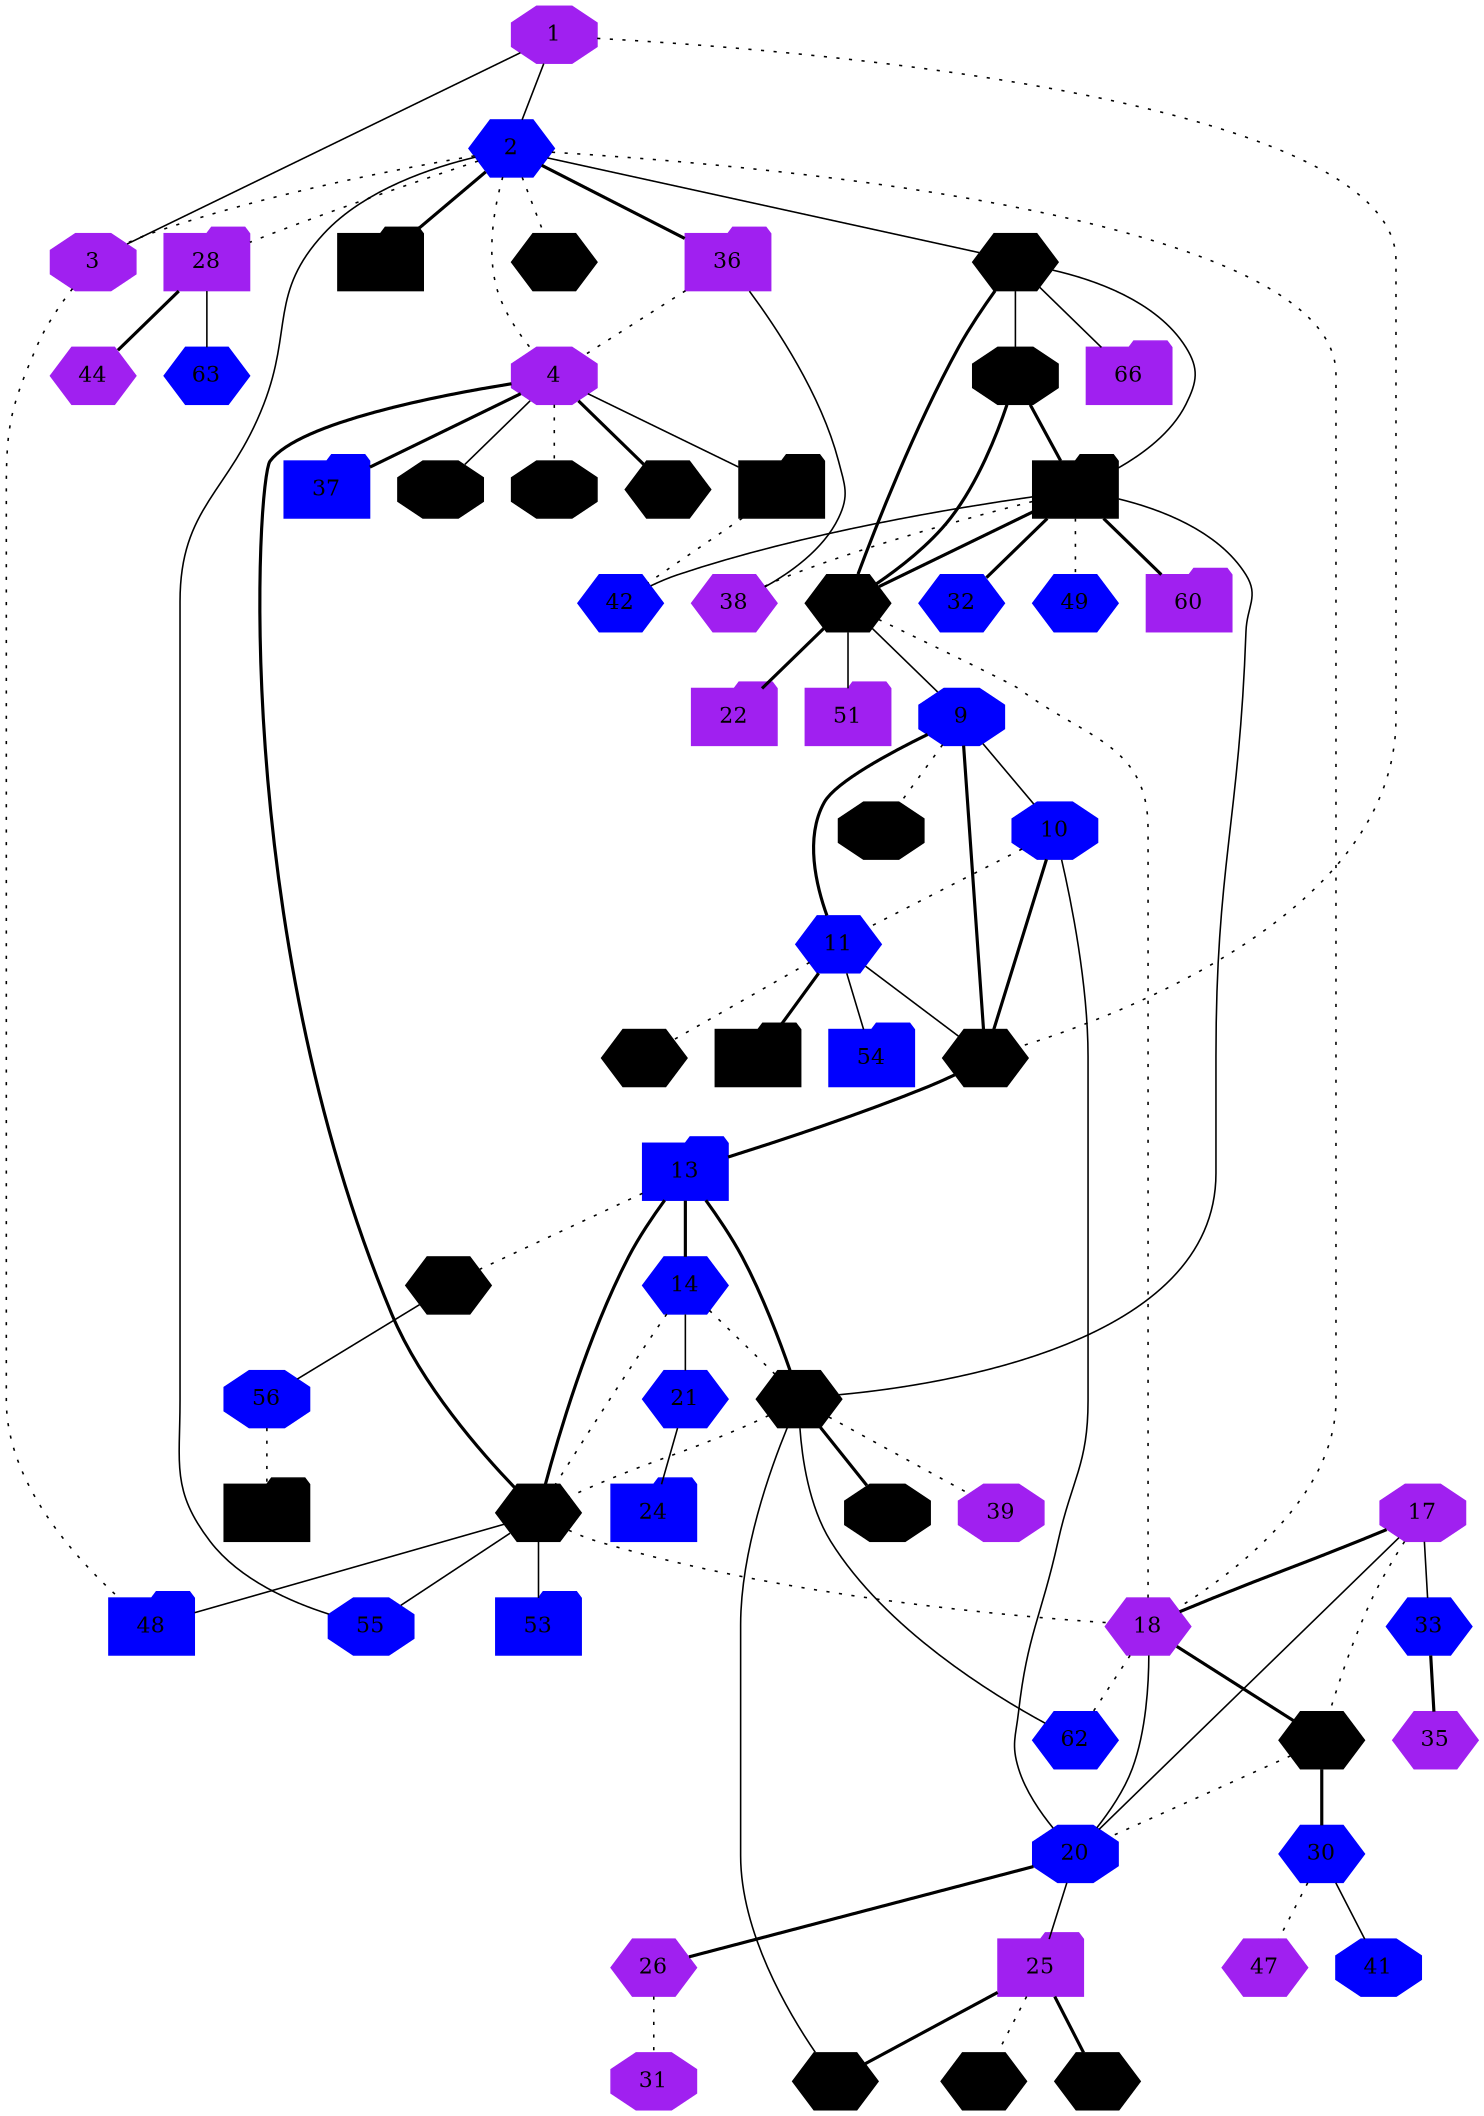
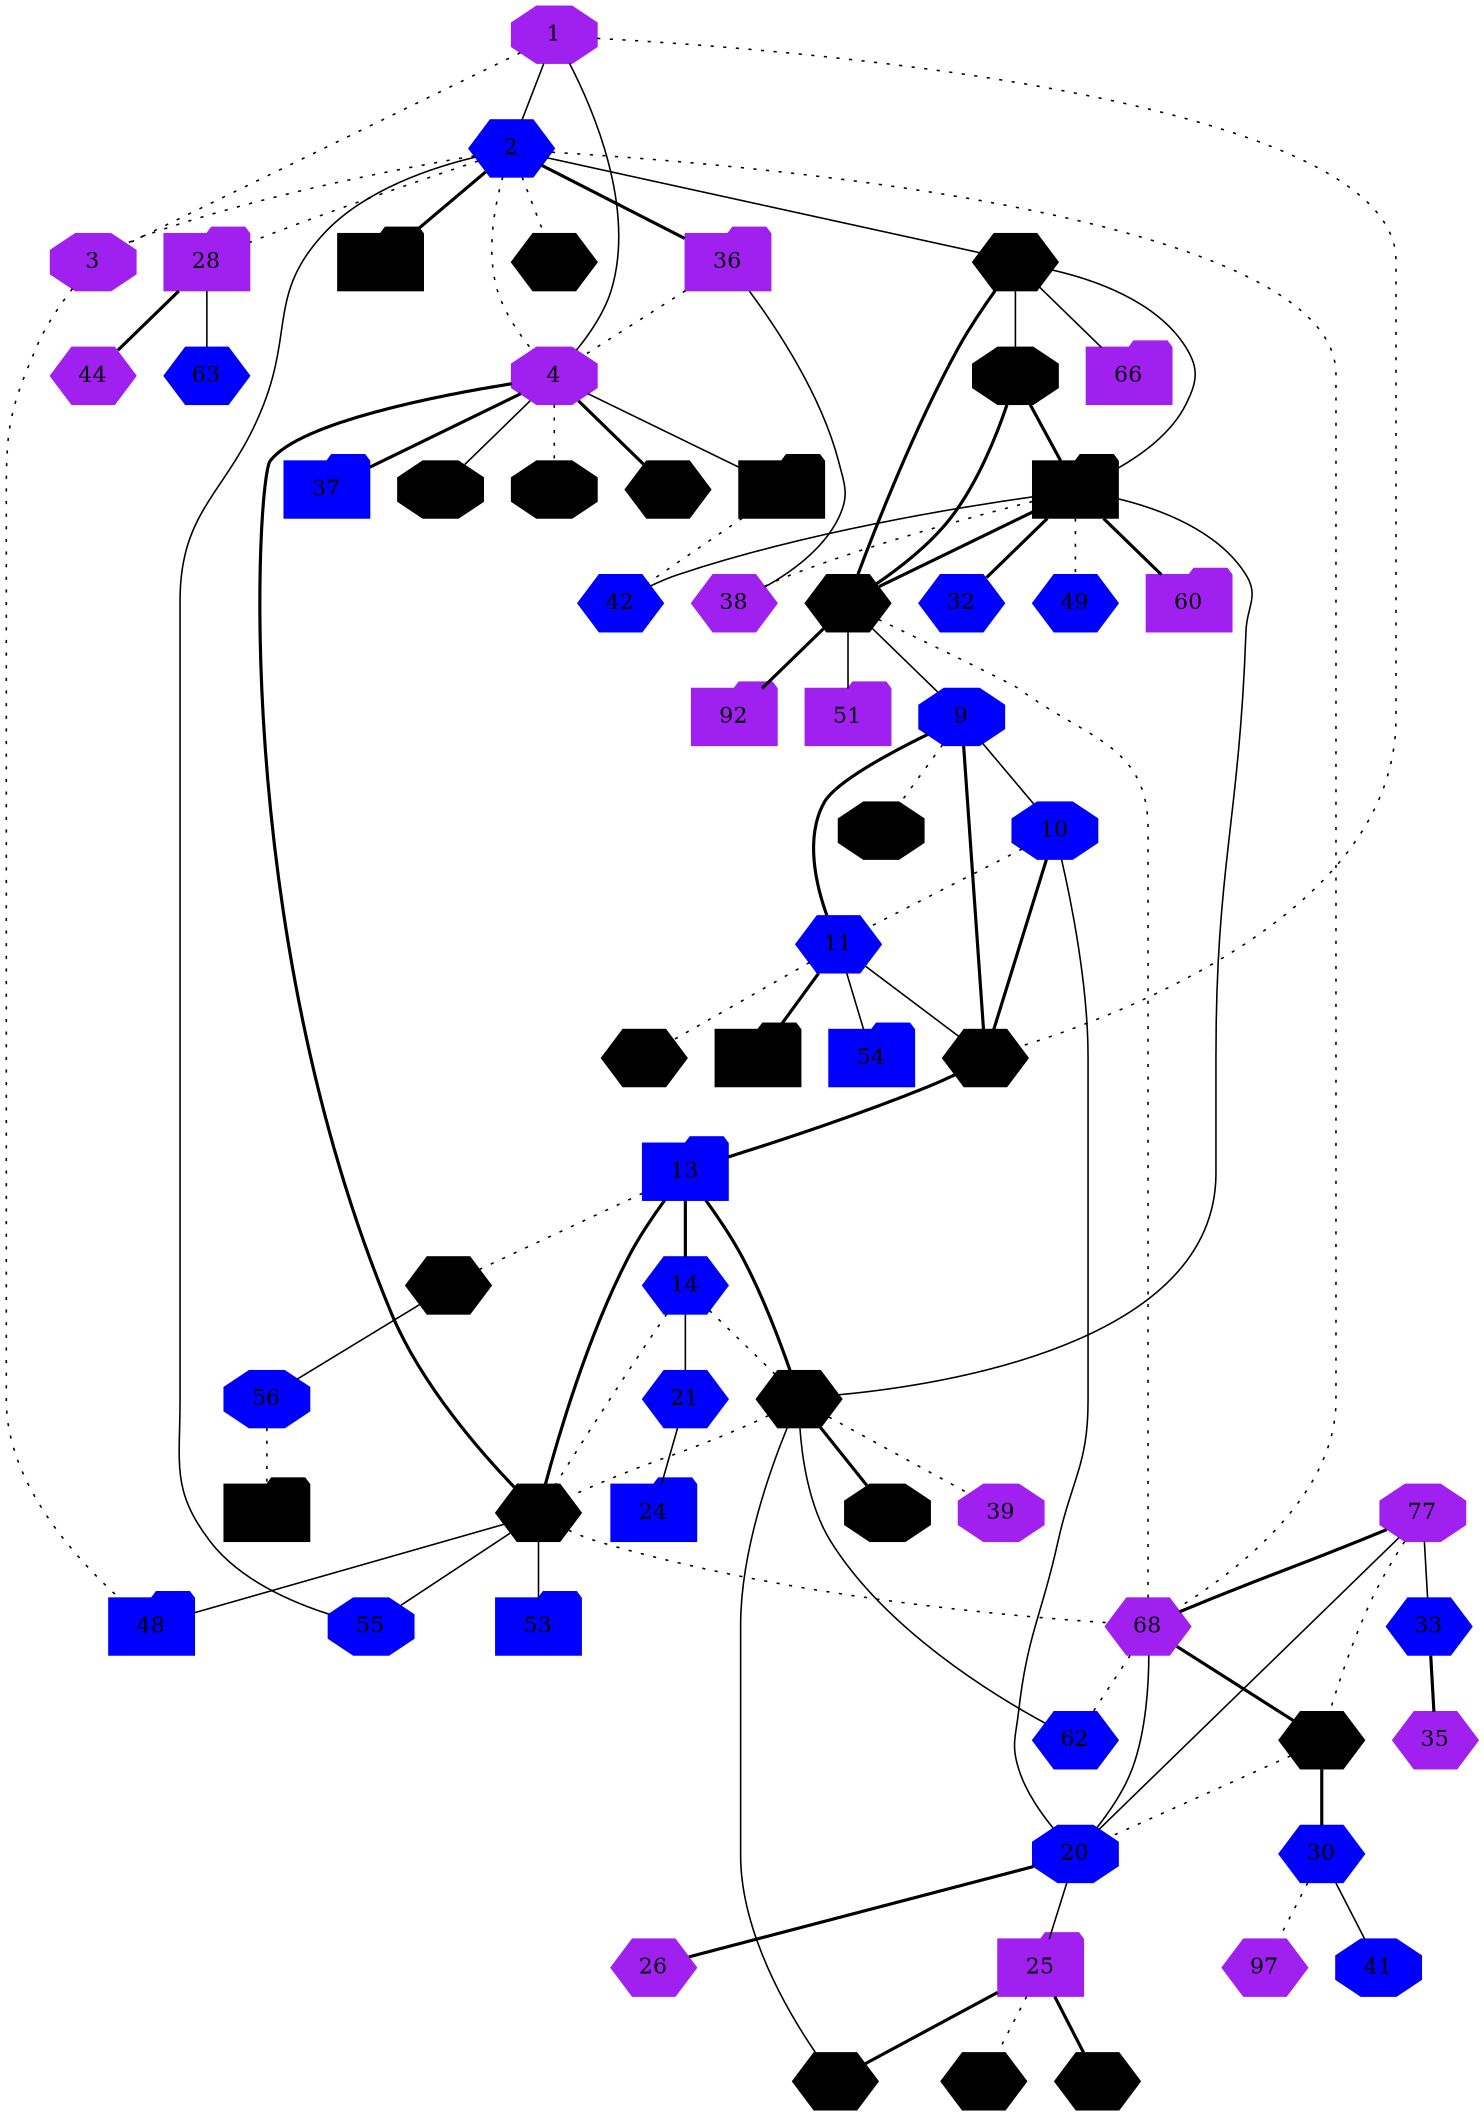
edge "1" -- "3": style solid -> dotted
edge "1" -- "4": added
node "22": label "22" -> "92"
node "17": label "17" -> "77"
node "18": label "18" -> "68"
node "47": label "47" -> "97"
node "31": removed
